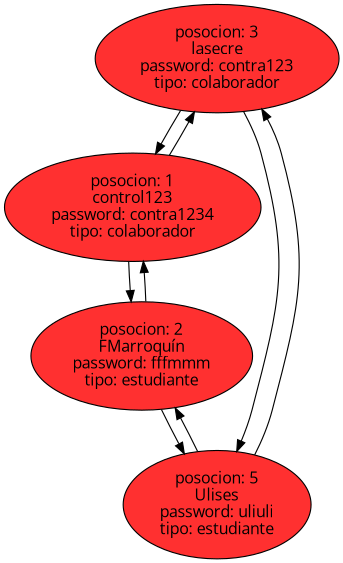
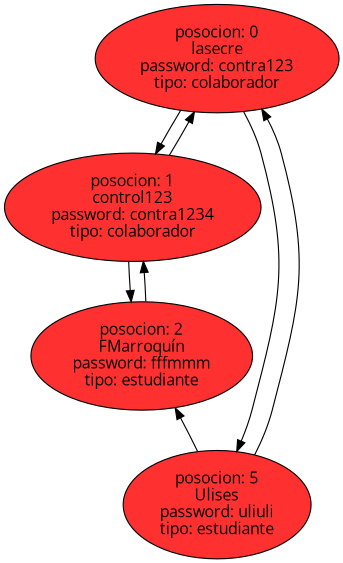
node "posocion: 3 lasecre password: contra123 tipo: colaborador": label "posocion: 3 lasecre password: contra123 tipo: colaborador" -> "posocion: 0 lasecre password: contra123 tipo: colaborador"
edge "posocion: 2 FMarroquín password: fffmmm tipo: estudiante" -> "posocion: 5 Ulises password: uliuli tipo: estudiante": removed
